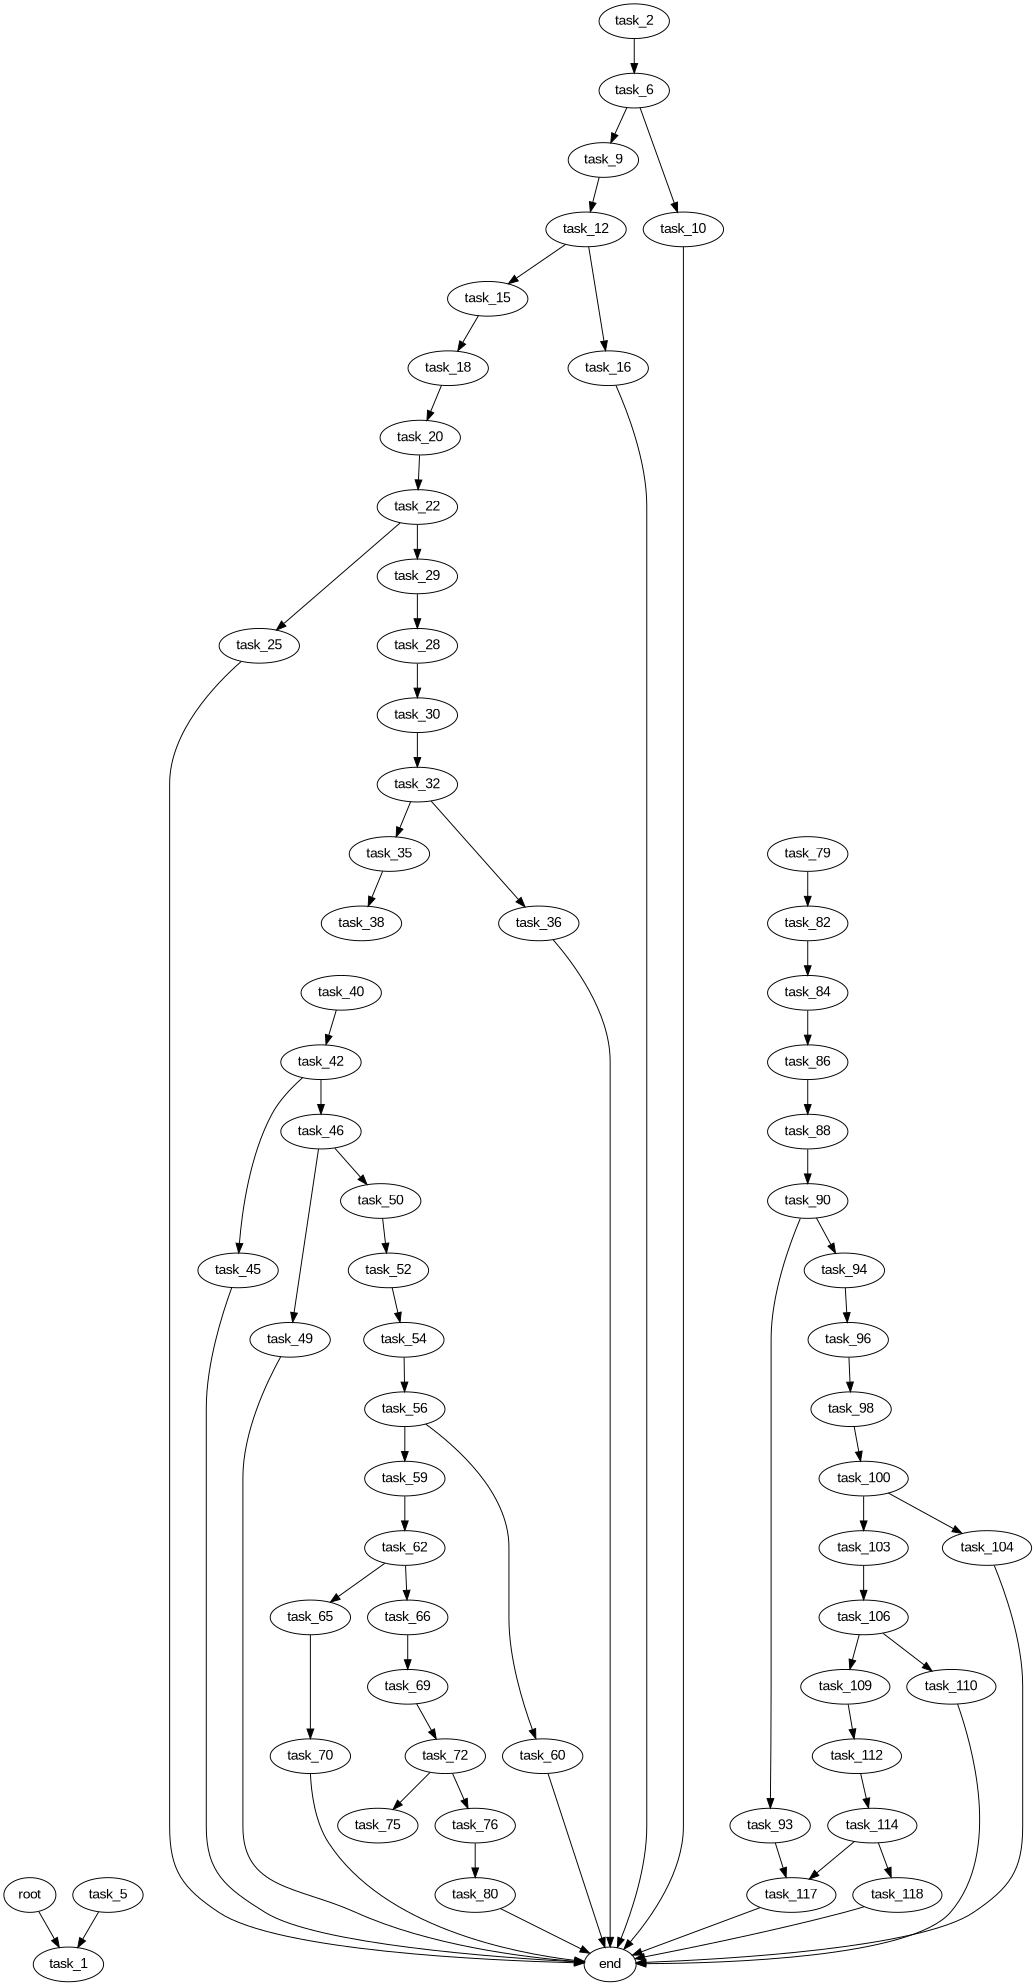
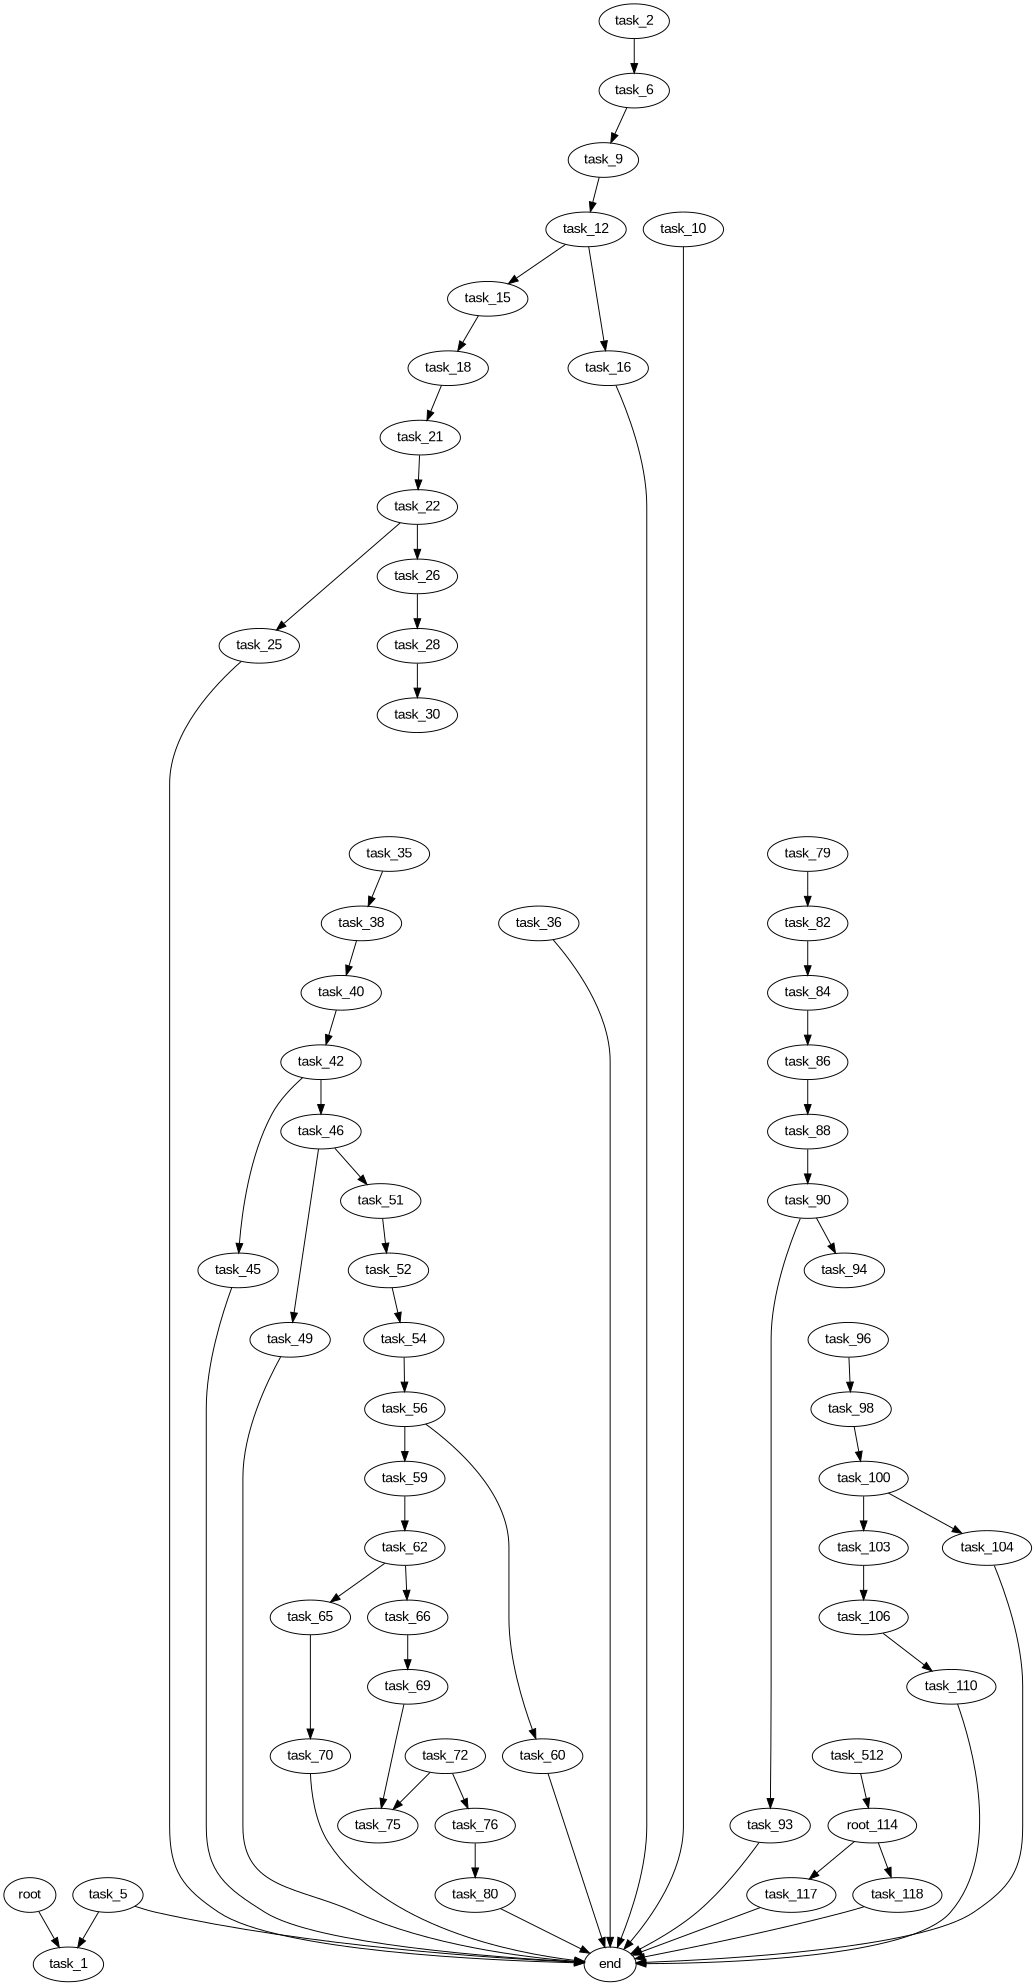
edge "task_6" -> "task_10": removed
node "task_20": label "task_20" -> "task_21"
node "task_29": label "task_29" -> "task_26"
node "task_32": removed
edge "task_38" -> "task_40": added
node "task_50": label "task_50" -> "task_51"
edge "task_94" -> "task_96": removed
node "task_109": removed
edge "task_69" -> "task_72": now "task_69" -> "task_75"
node "task_112": label "task_112" -> "task_512"
node "task_114": label "task_114" -> "root_114"
edge "task_93" -> "task_117": now "task_93" -> "end"
edge "task_5" -> "end": added
